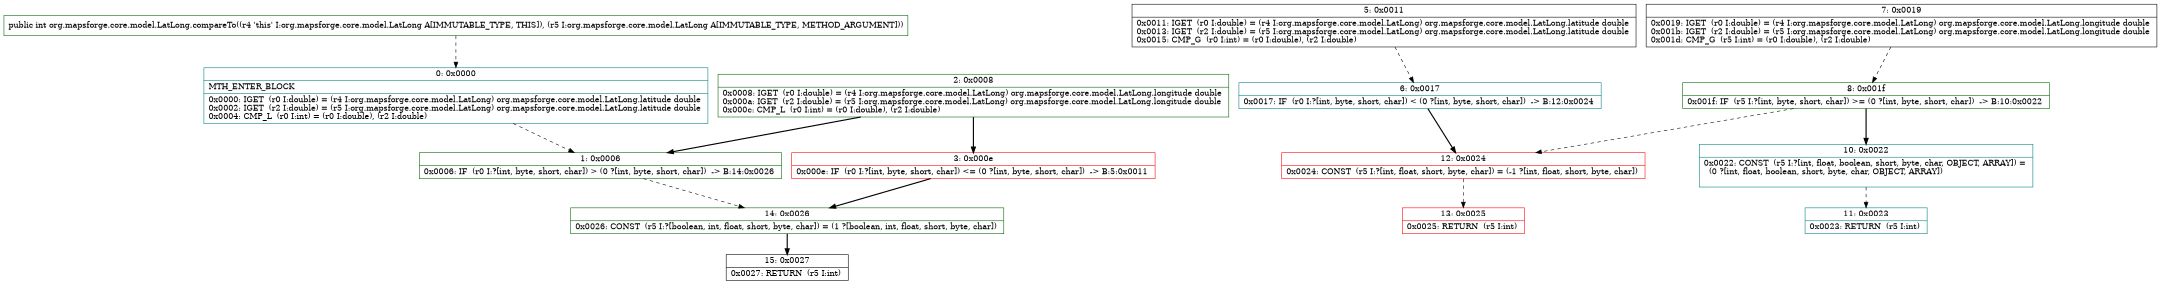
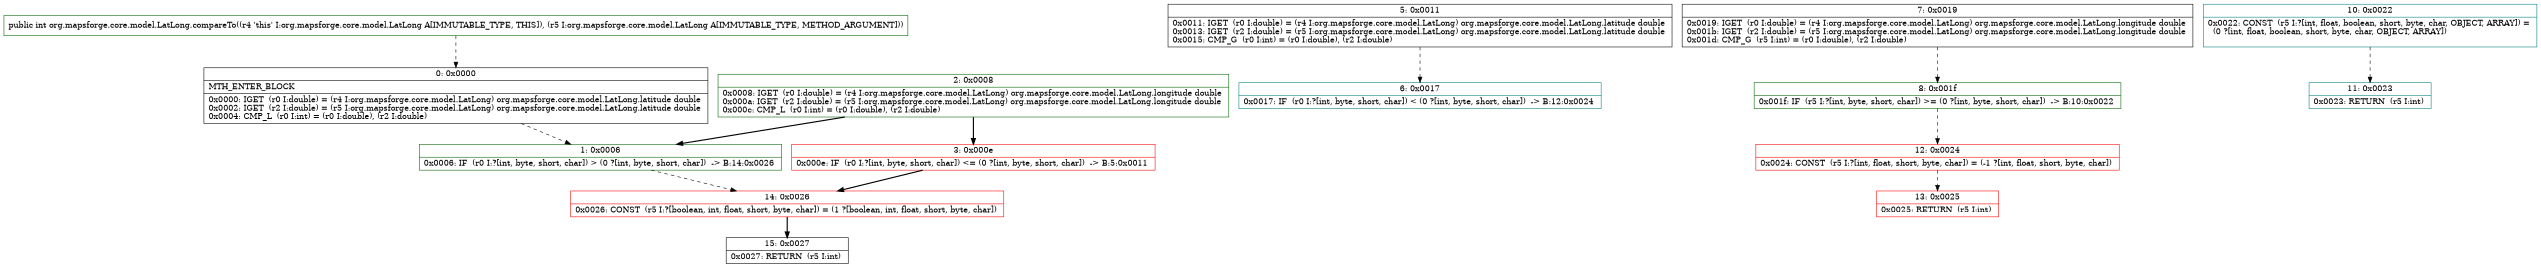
node "0: 0x0000": color teal -> black
edge "8: 0x001f" -> "10: 0x0022": removed
edge "6: 0x0017" -> "12: 0x0024": removed
node "14: 0x0026": color darkgreen -> red
